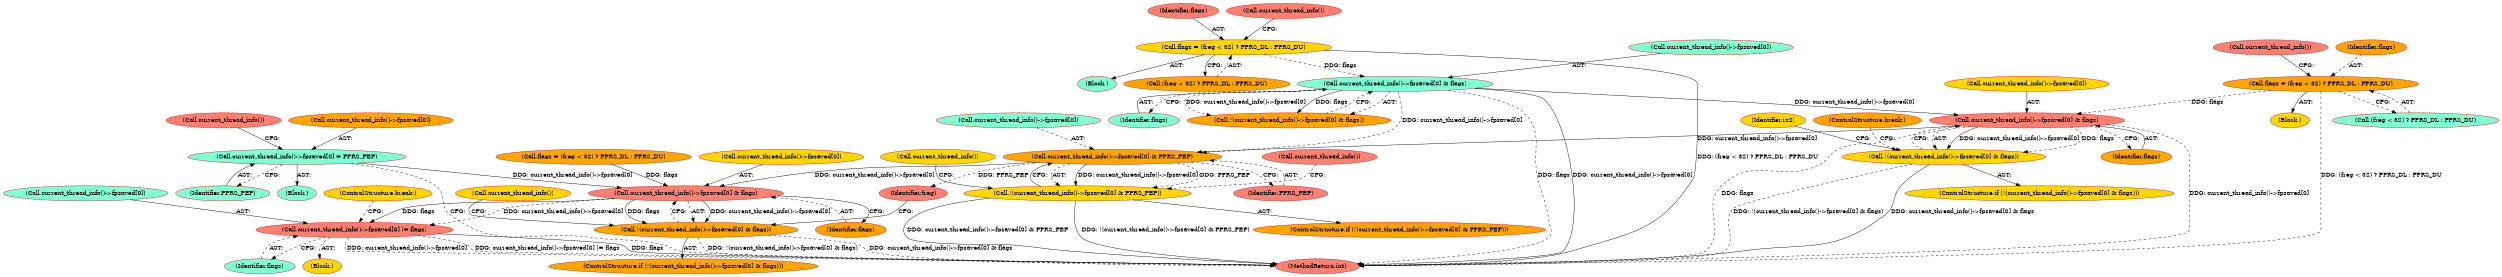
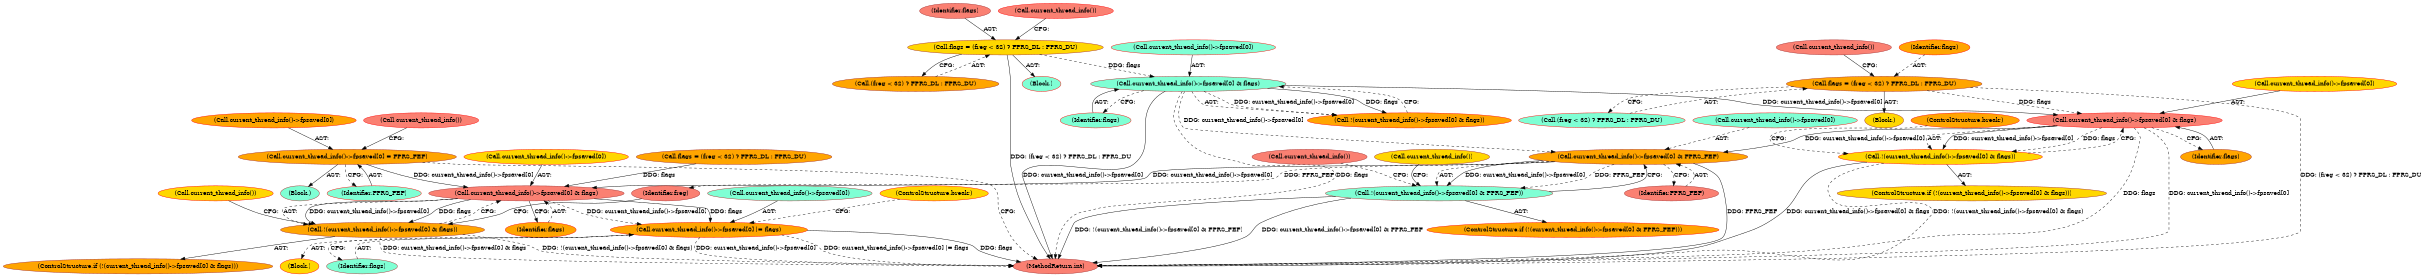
node "(Identifier,rs2)": removed
node "(Call,current_thread_info()->fpsaved[0] = FPRS_FEF)": fillcolor aquamarine -> orange
node "(Call,!(current_thread_info()->fpsaved[0] & FPRS_FEF))": fillcolor gold -> aquamarine
node "(Call,current_thread_info()->fpsaved[0] |= flags)": fillcolor salmon -> orange
edge "(Call,current_thread_info()->fpsaved[0] & FPRS_FEF)" -> "(MethodReturn,int)": added, label "DDG: FPRS_FEF"
